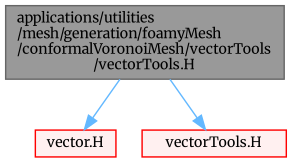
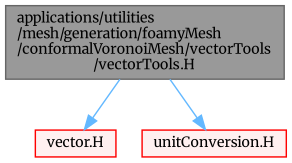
node "vectorTools.H": label "vectorTools.H" -> "unitConversion.H"
